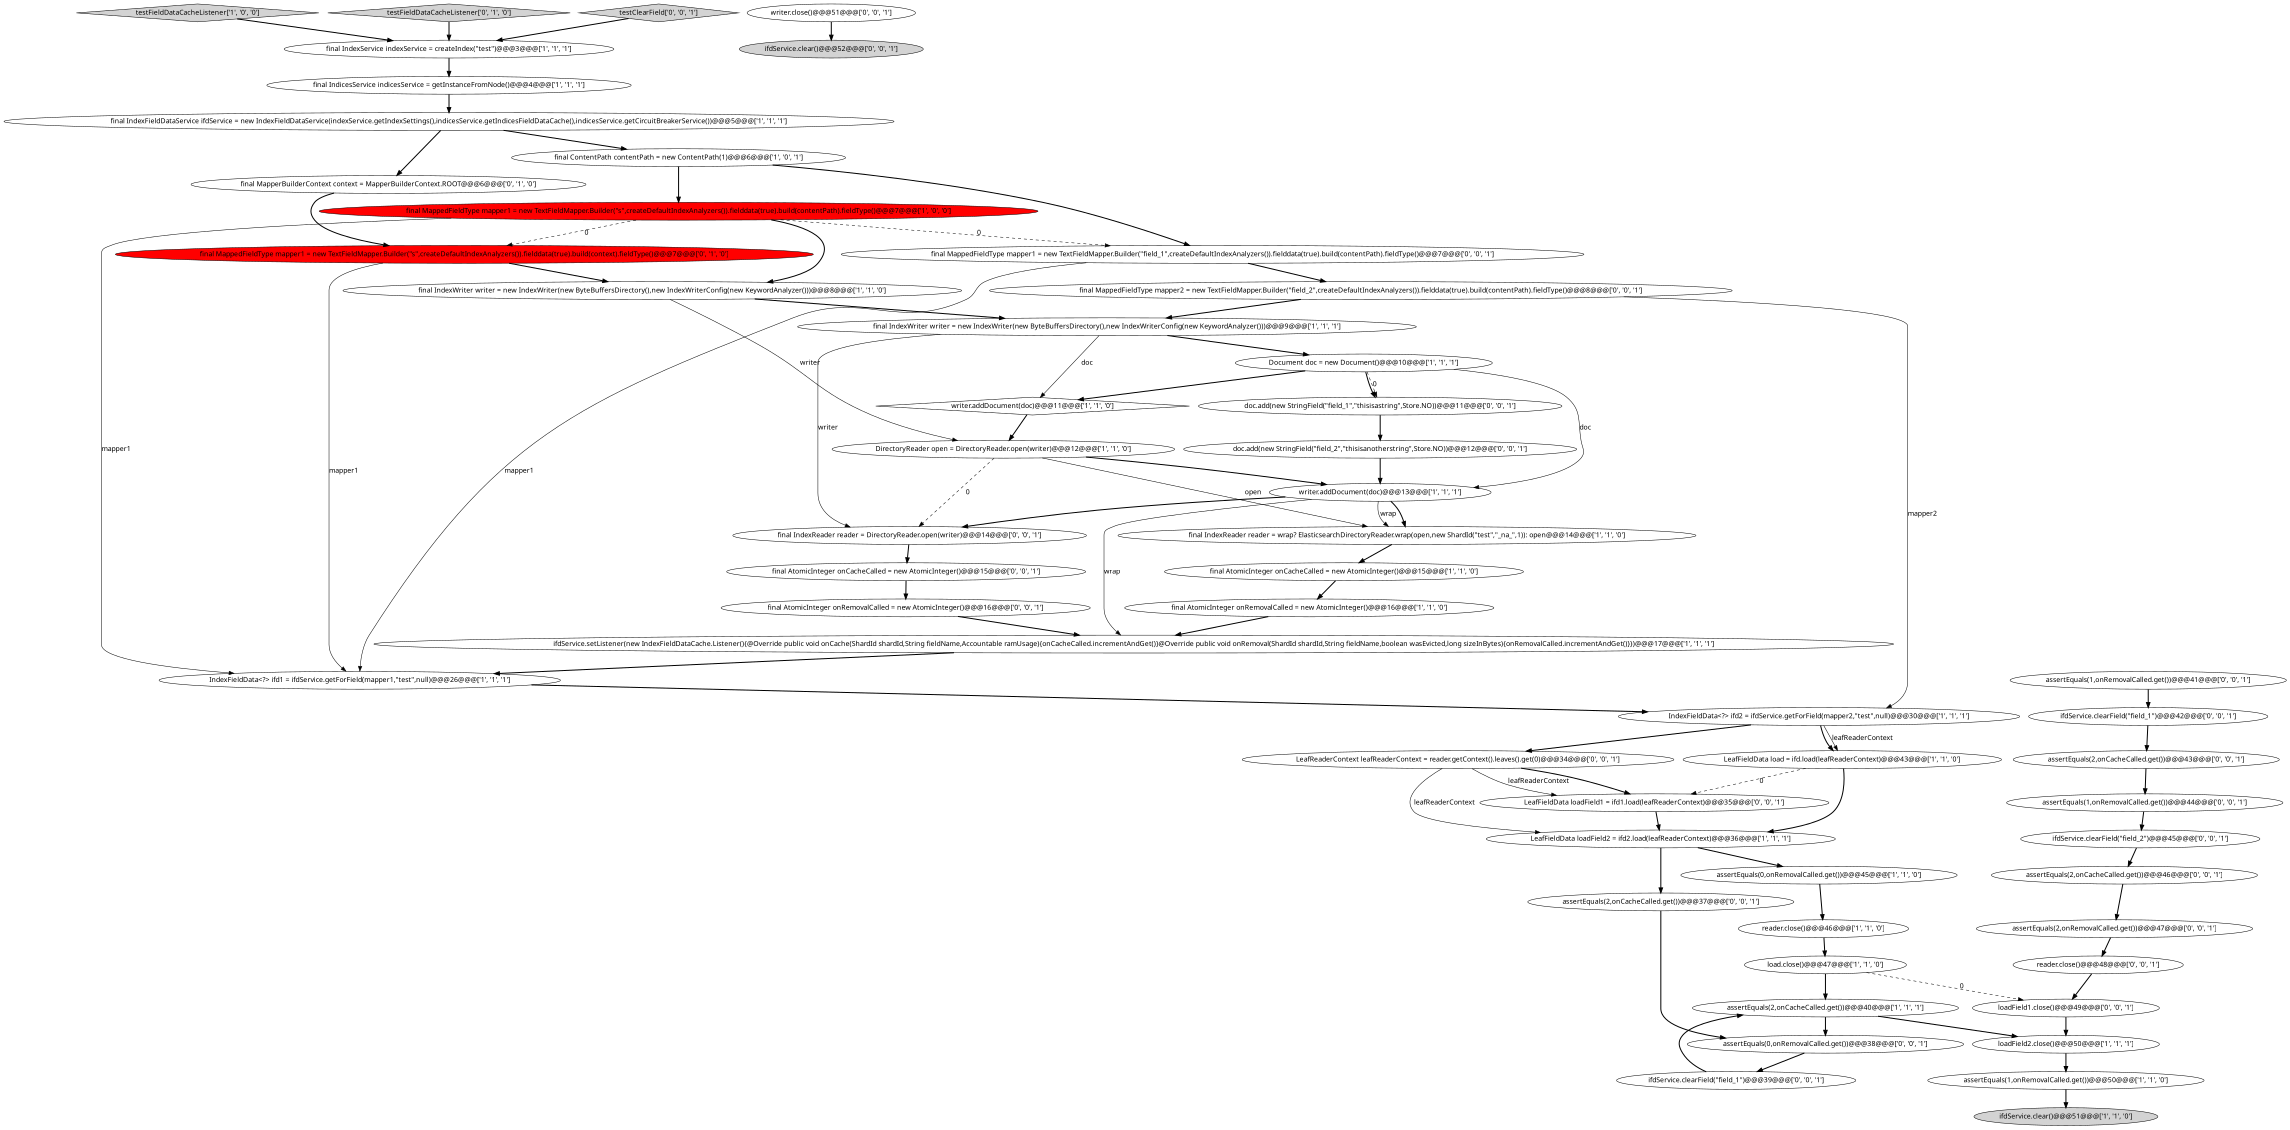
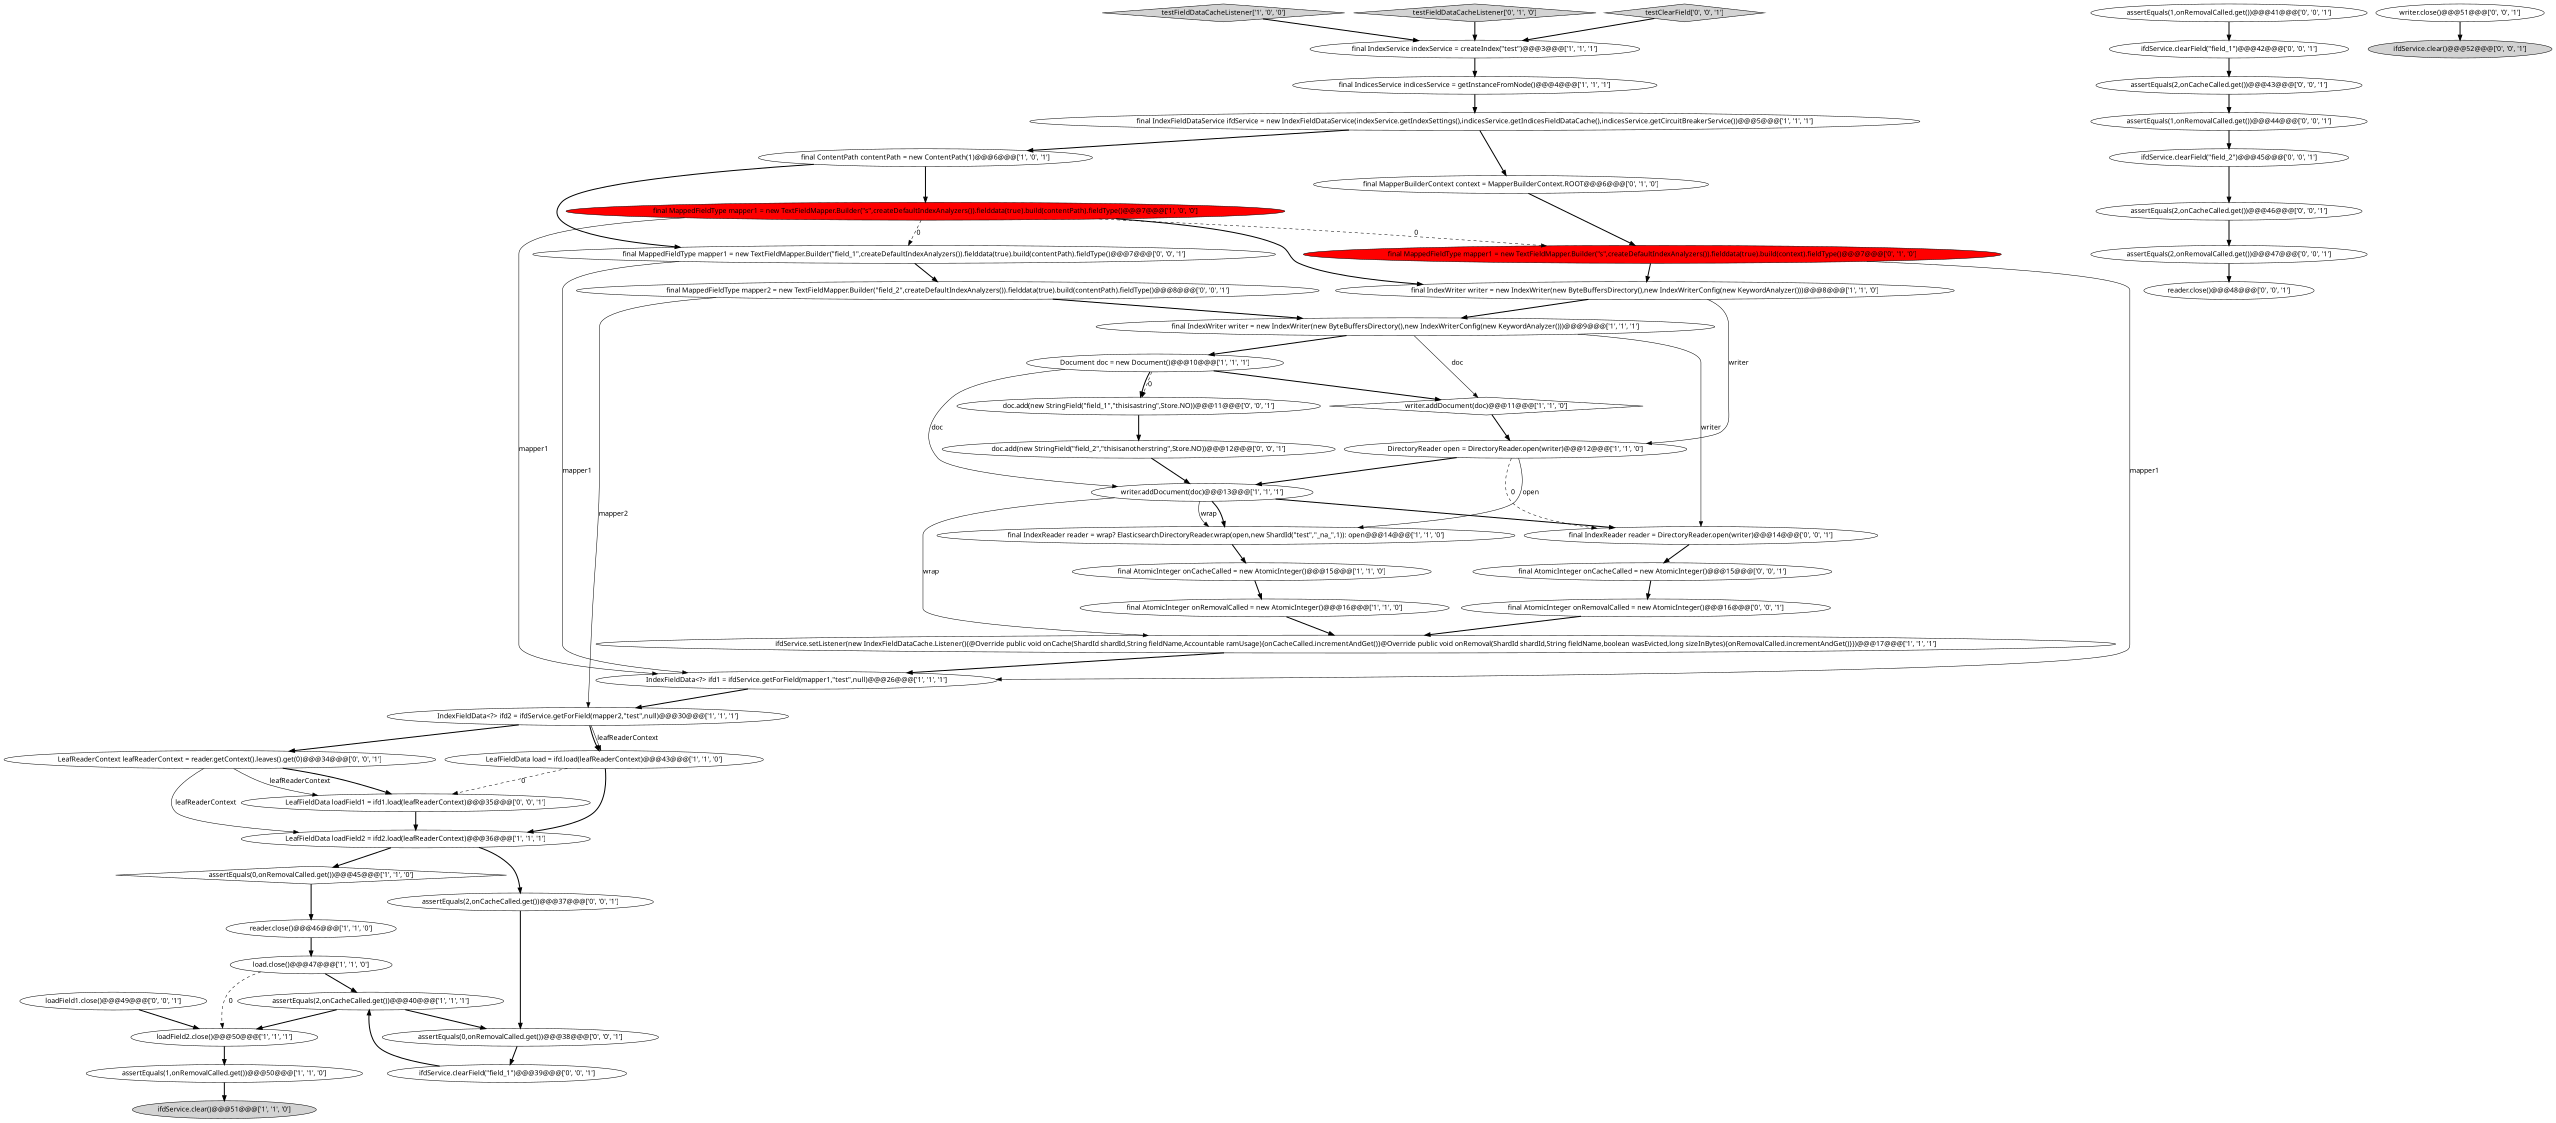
node "assertEquals(0,onRemovalCalled.get())@@@45@@@['1', '1', '0']": shape ellipse -> diamond
edge "reader.close()@@@48@@@['0', '0', '1']" -> "loadField1.close()@@@49@@@['0', '0', '1']": removed
edge "load.close()@@@47@@@['1', '1', '0']" -> "loadField1.close()@@@49@@@['0', '0', '1']": now "load.close()@@@47@@@['1', '1', '0']" -> "loadField2.close()@@@50@@@['1', '1', '1']"
